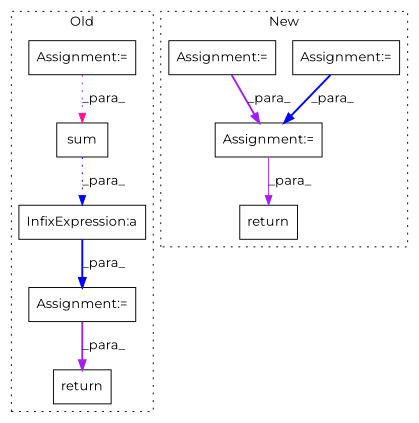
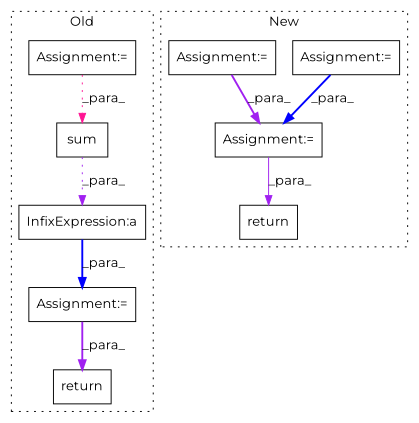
edge "sum" -> "InfixExpression:a": color blue -> purple
